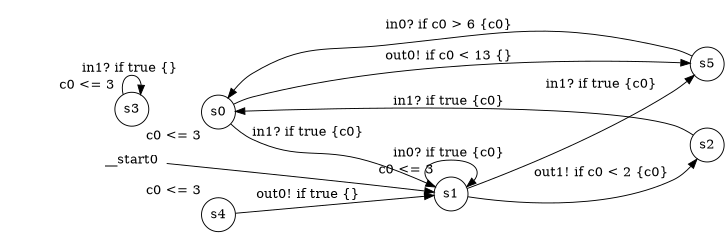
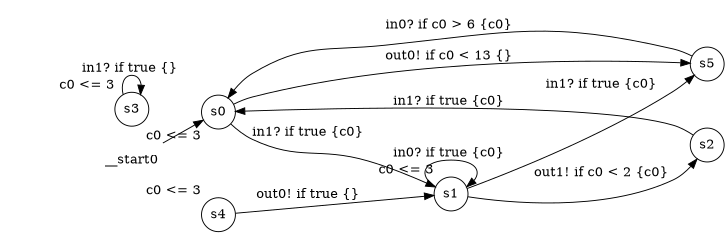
edge "__start0" -> "s1 c0 <= 3": now "__start0" -> "s0 c0 <= 3"
